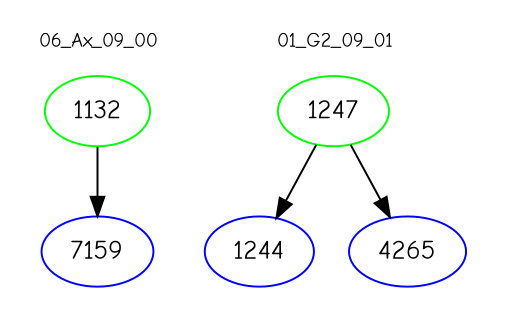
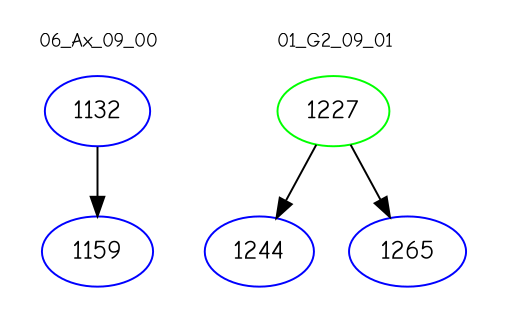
node "1132": color green -> blue
node "1247": label "1247" -> "1227"
node "7159": label "7159" -> "1159"
node "4265": label "4265" -> "1265"
